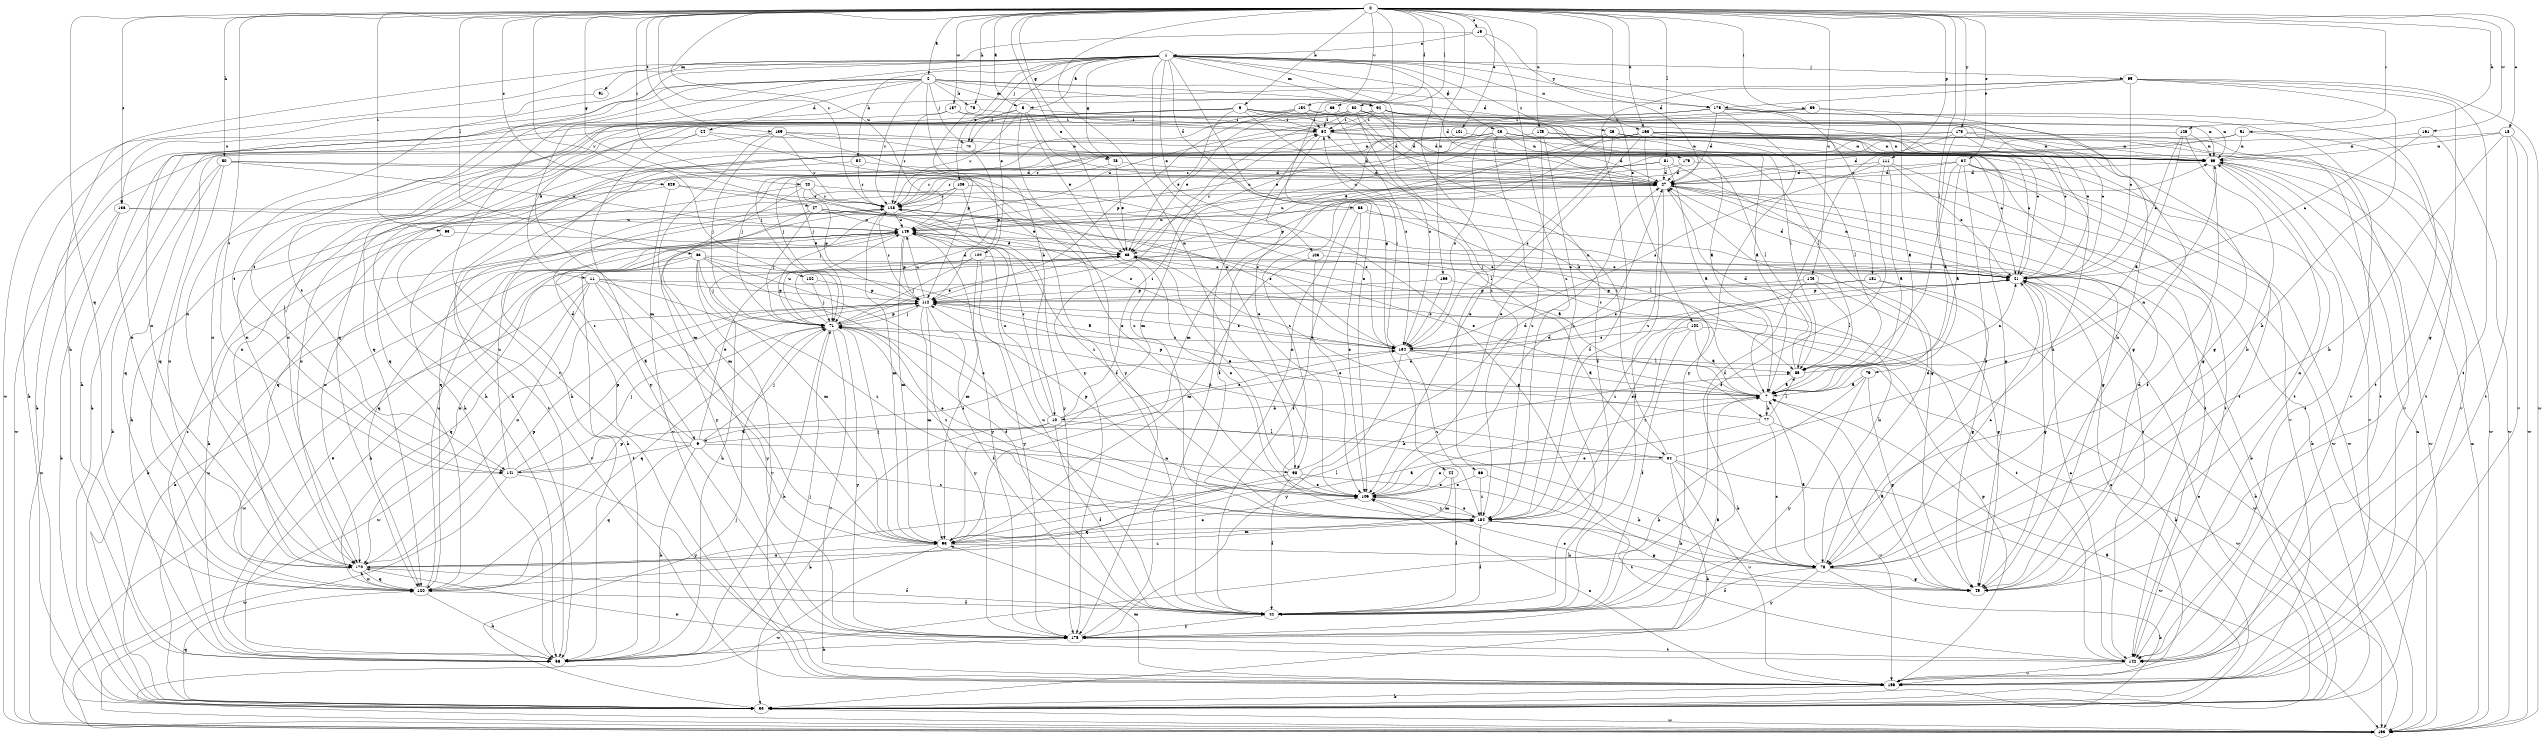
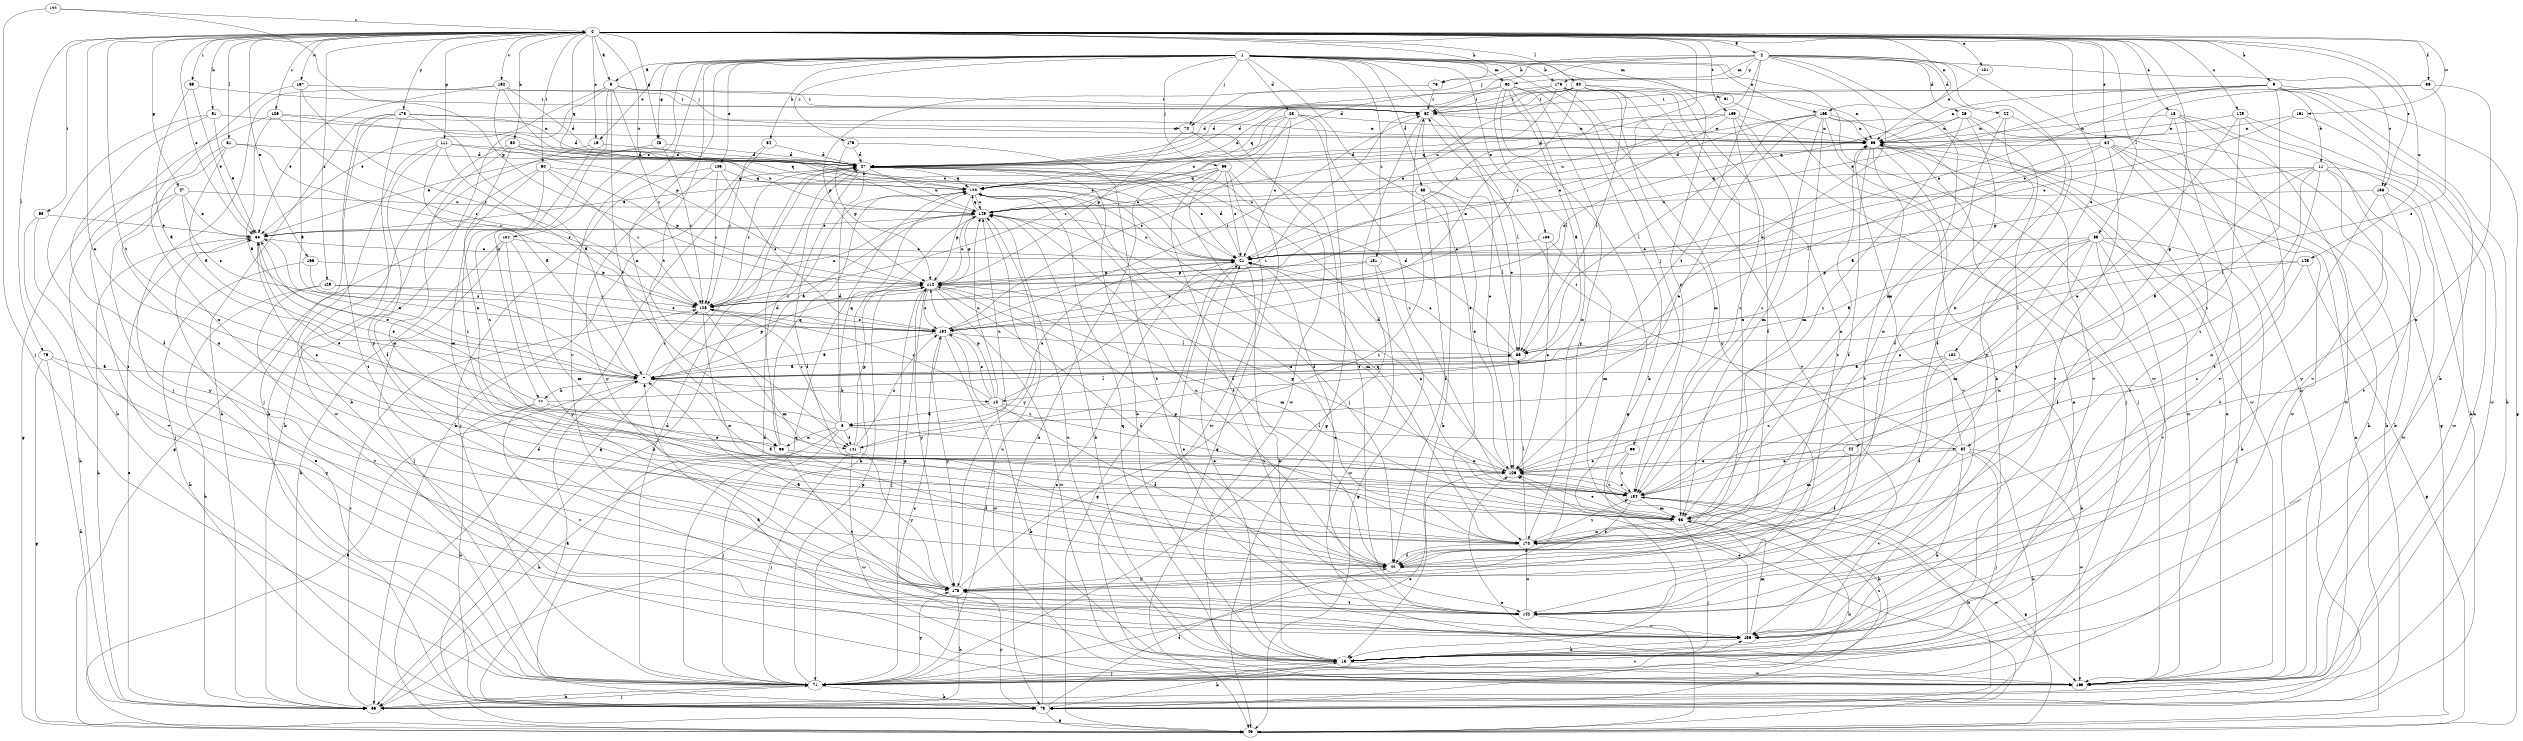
edge "0" -> "122": reversed
edge "19" -> "1": reversed
edge "1" -> "175": label "y" -> "b"
edge "65" -> "175": now "65" -> "35"
edge "101" -> "56": removed, label "h"
edge "27" -> "120": added, label "q"
node "829": label "829" -> "129"
node "40": label "40" -> "60"
edge "27" -> "21": label "n" -> "c"
edge "59" -> "78": now "2" -> "78"
edge "1" -> "184": label "z" -> "y"
edge "1" -> "170": label "x" -> "e"
edge "10" -> "112": added, label "p"
edge "102" -> "134": removed, label "s"
edge "34" -> "56": label "t" -> "h"
edge "106" -> "71": reversed
edge "77" -> "78": label "c" -> "k"
node "33": label "33" -> "13"
